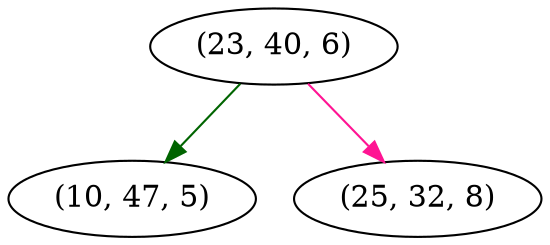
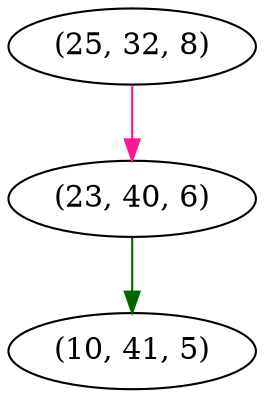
edge "(23, 40, 6)" -> "(25, 32, 8)": reversed
node "(10, 47, 5)": label "(10, 47, 5)" -> "(10, 41, 5)"
